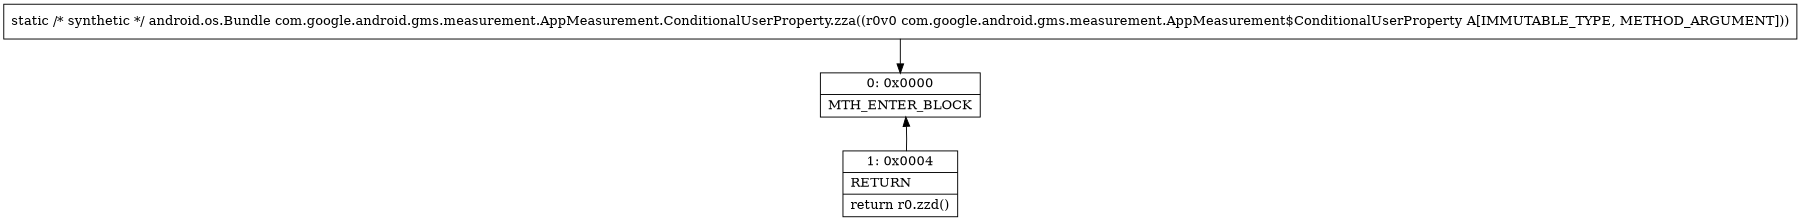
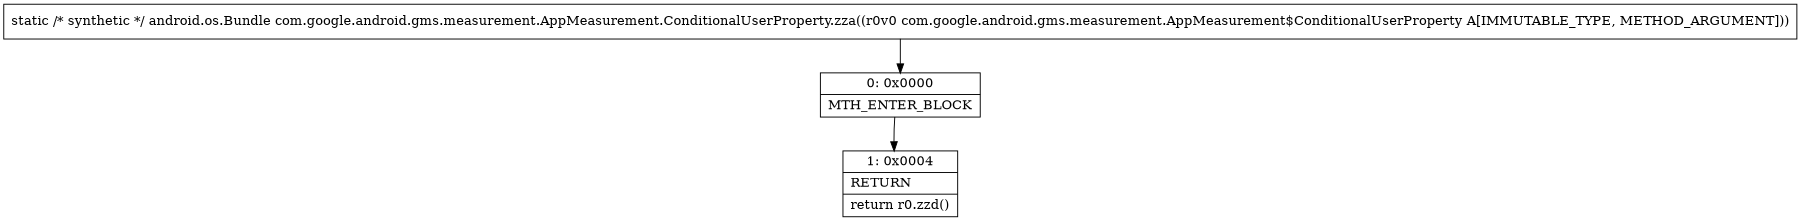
edge "1: 0x0004" -> "0: 0x0000": reversed
